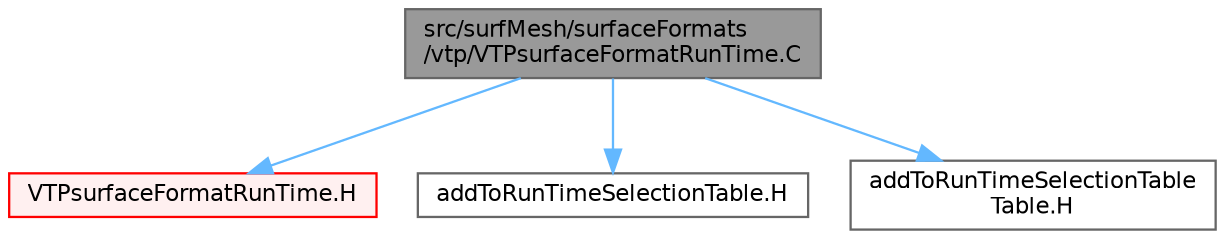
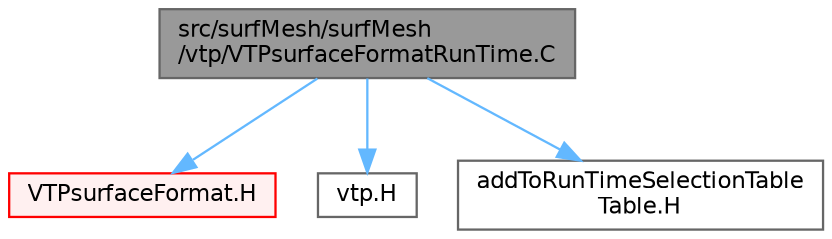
node "src/surfMesh/surfaceFormats /vtp/VTPsurfaceFormatRunTime.C": label "src/surfMesh/surfaceFormats /vtp/VTPsurfaceFormatRunTime.C" -> "src/surfMesh/surfMesh /vtp/VTPsurfaceFormatRunTime.C"
node "VTPsurfaceFormatRunTime.H": label "VTPsurfaceFormatRunTime.H" -> "VTPsurfaceFormat.H"
node "addToRunTimeSelectionTable.H": label "addToRunTimeSelectionTable.H" -> "vtp.H"
